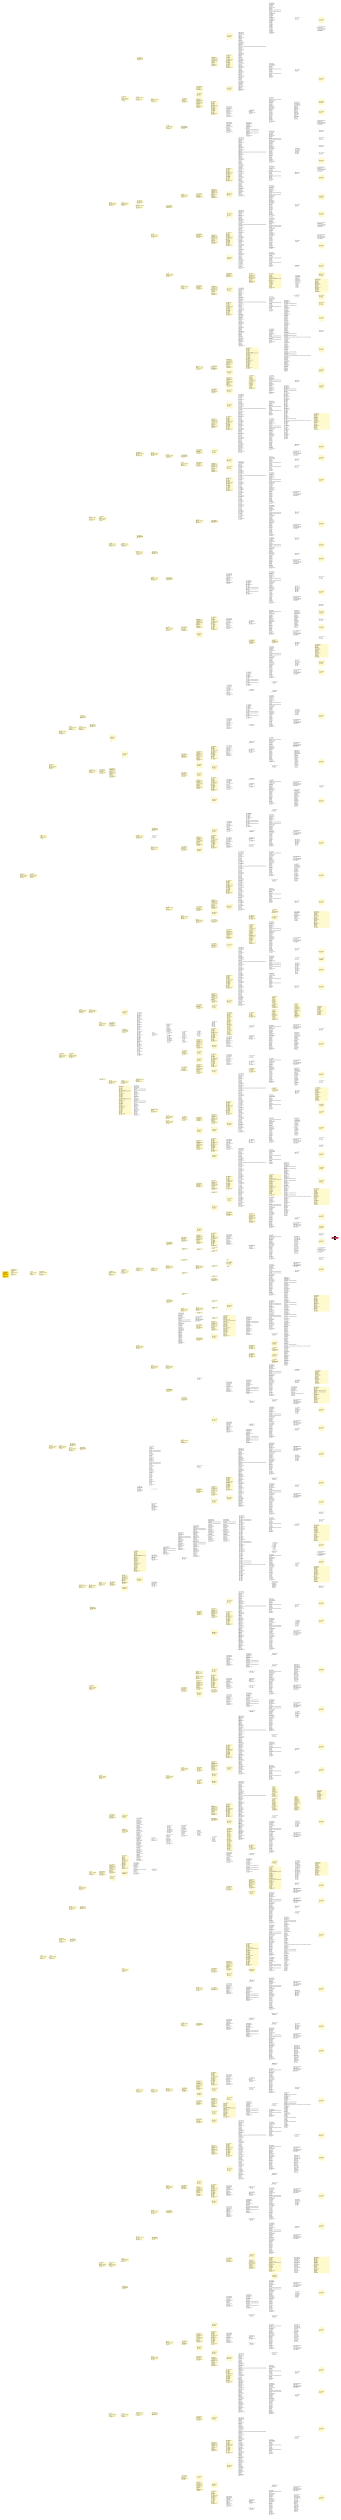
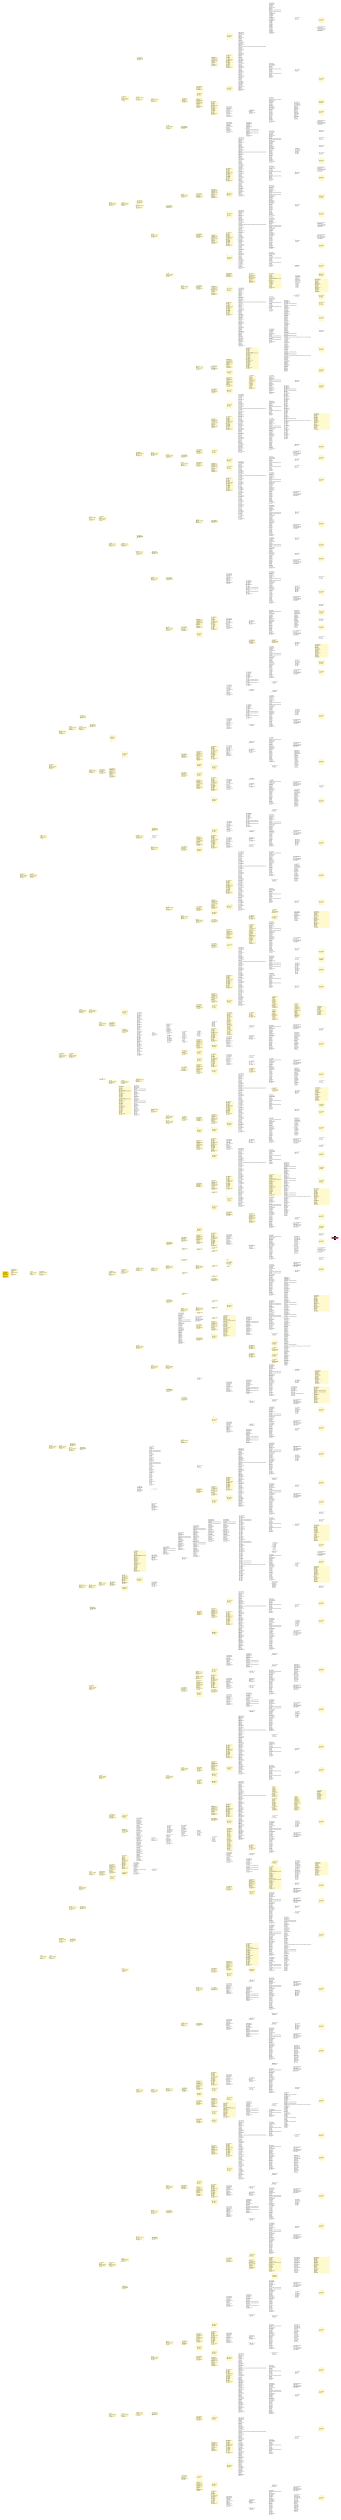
node "6587: JUMPDEST 6588: POP 6589: JUMP": added
